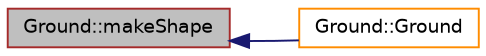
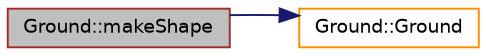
edge "Ground::Ground" -> "Ground::makeShape": reversed
